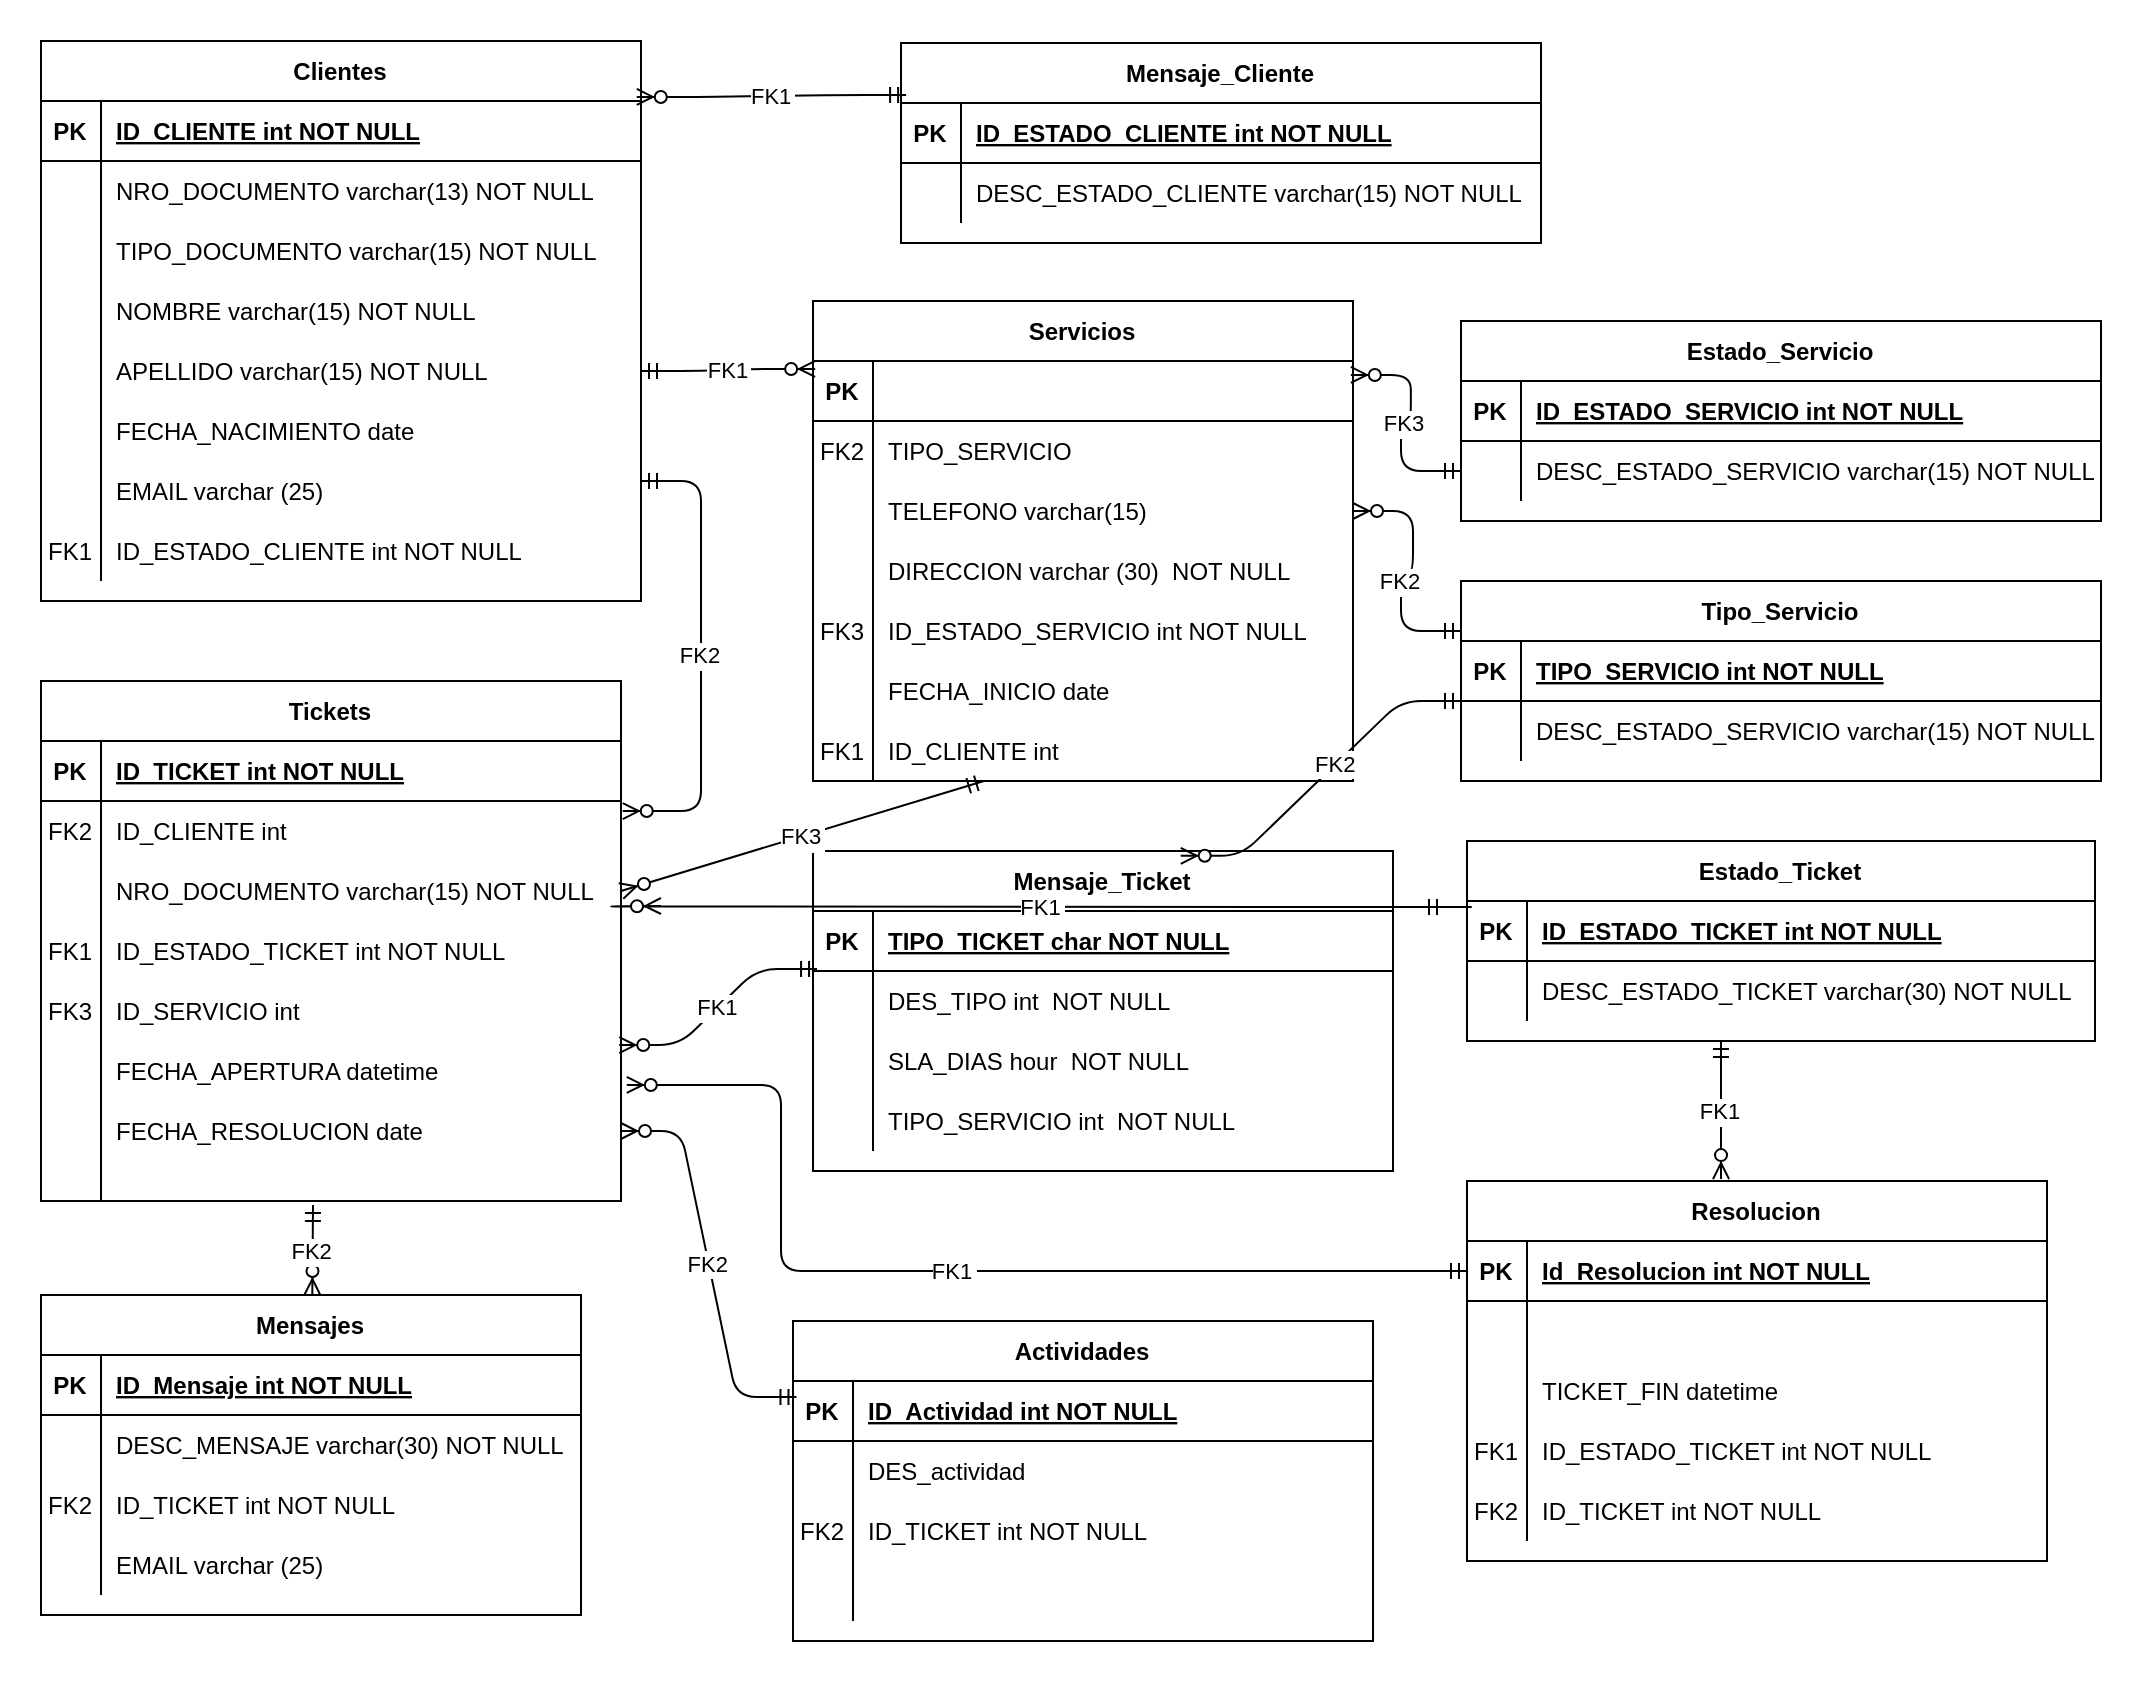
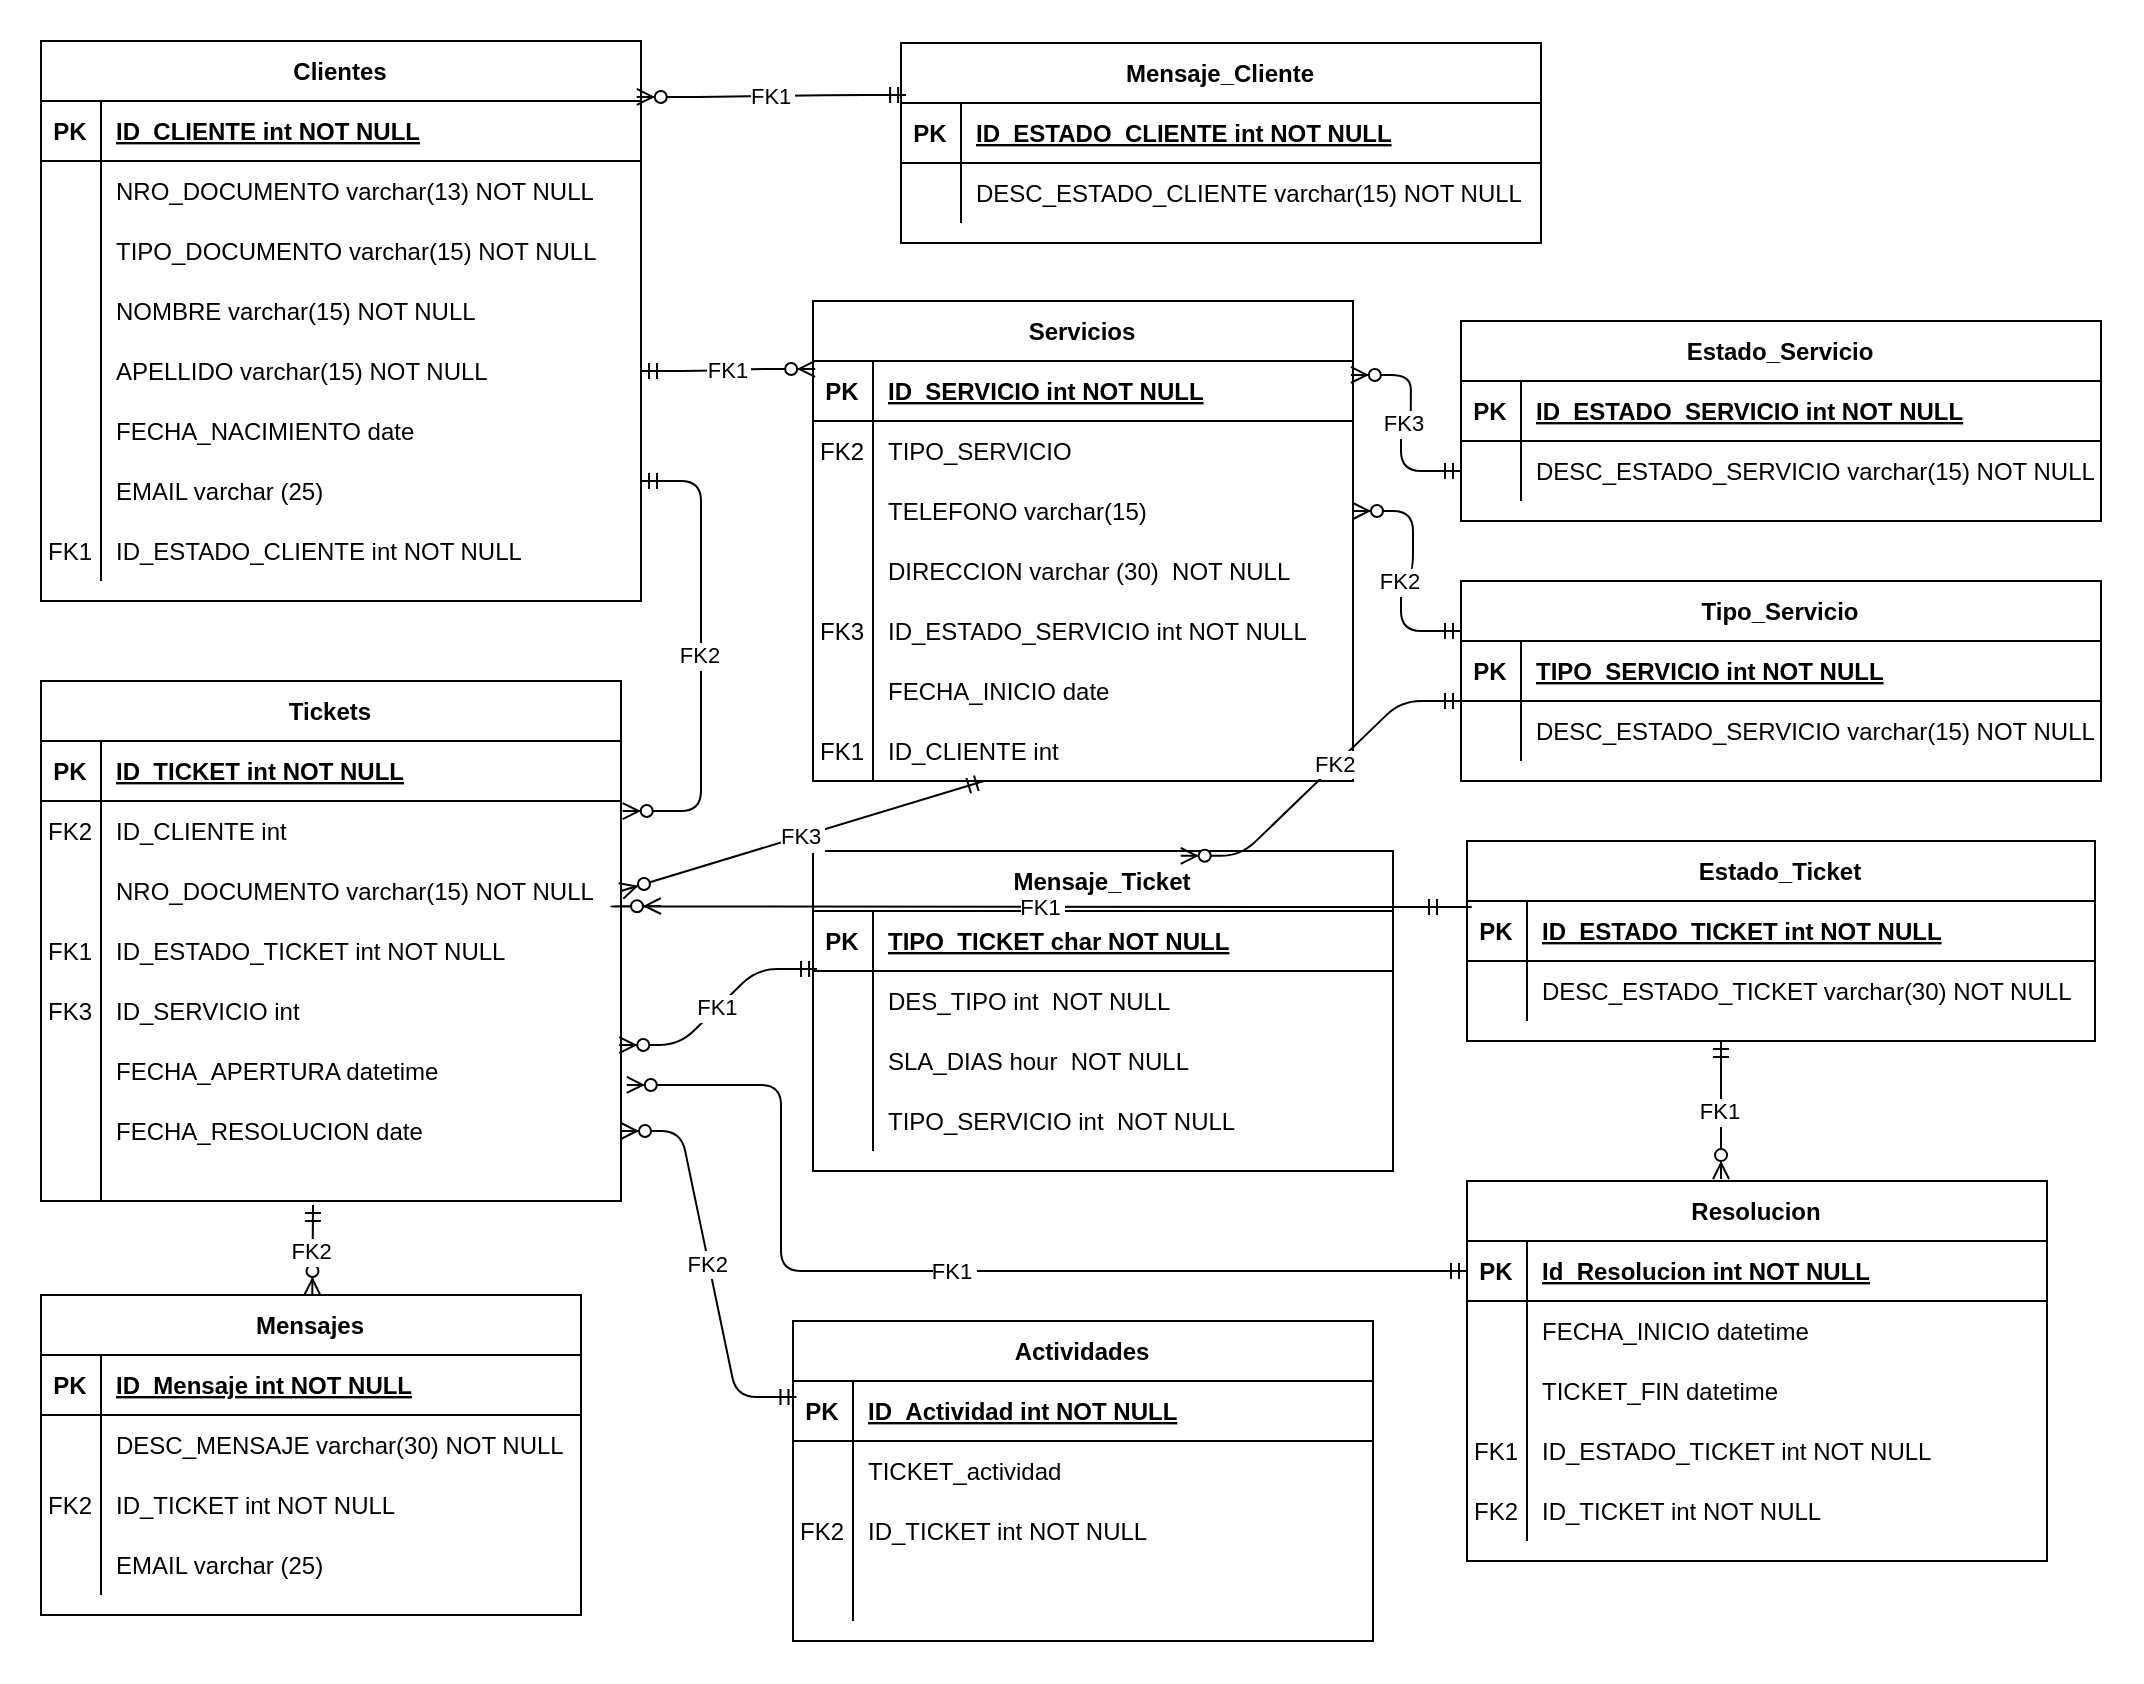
node "ID_SERVICIO int NOT NULL": added
node "FECHA_INICIO datetime": added
node "DES_actividad": label "DES_actividad" -> "TICKET_actividad"
